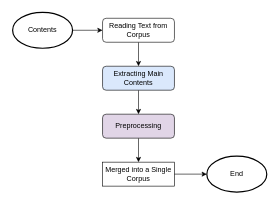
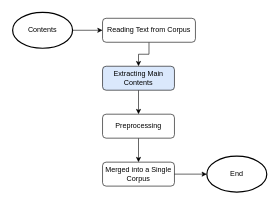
node "Reading Text from Corpus": size 72x24 -> 93x24
node "Preprocessing": fillcolor #e1d5e7 -> #ffffff
node "Merged into a Single Corpus": shape rectangle -> rounded rectangle
